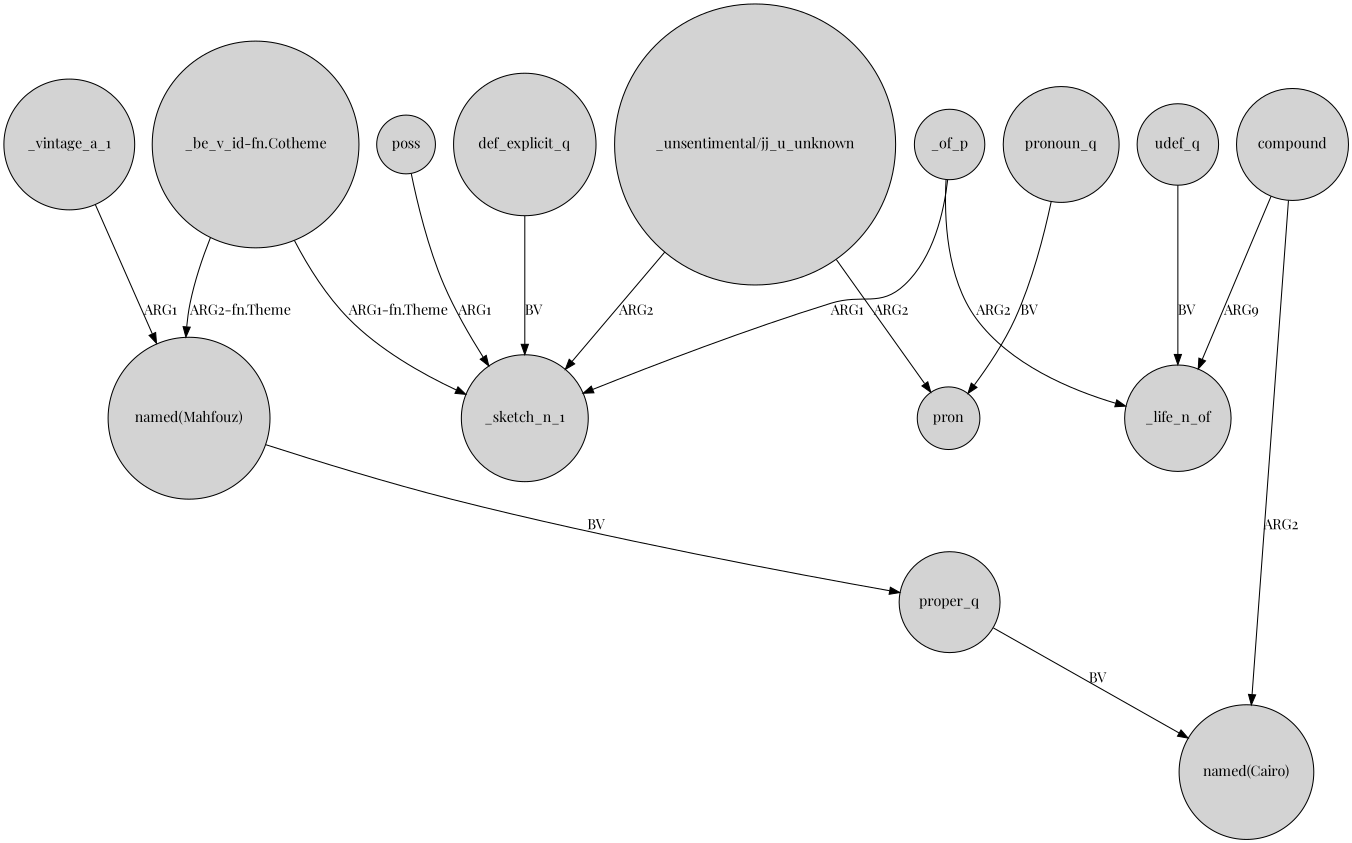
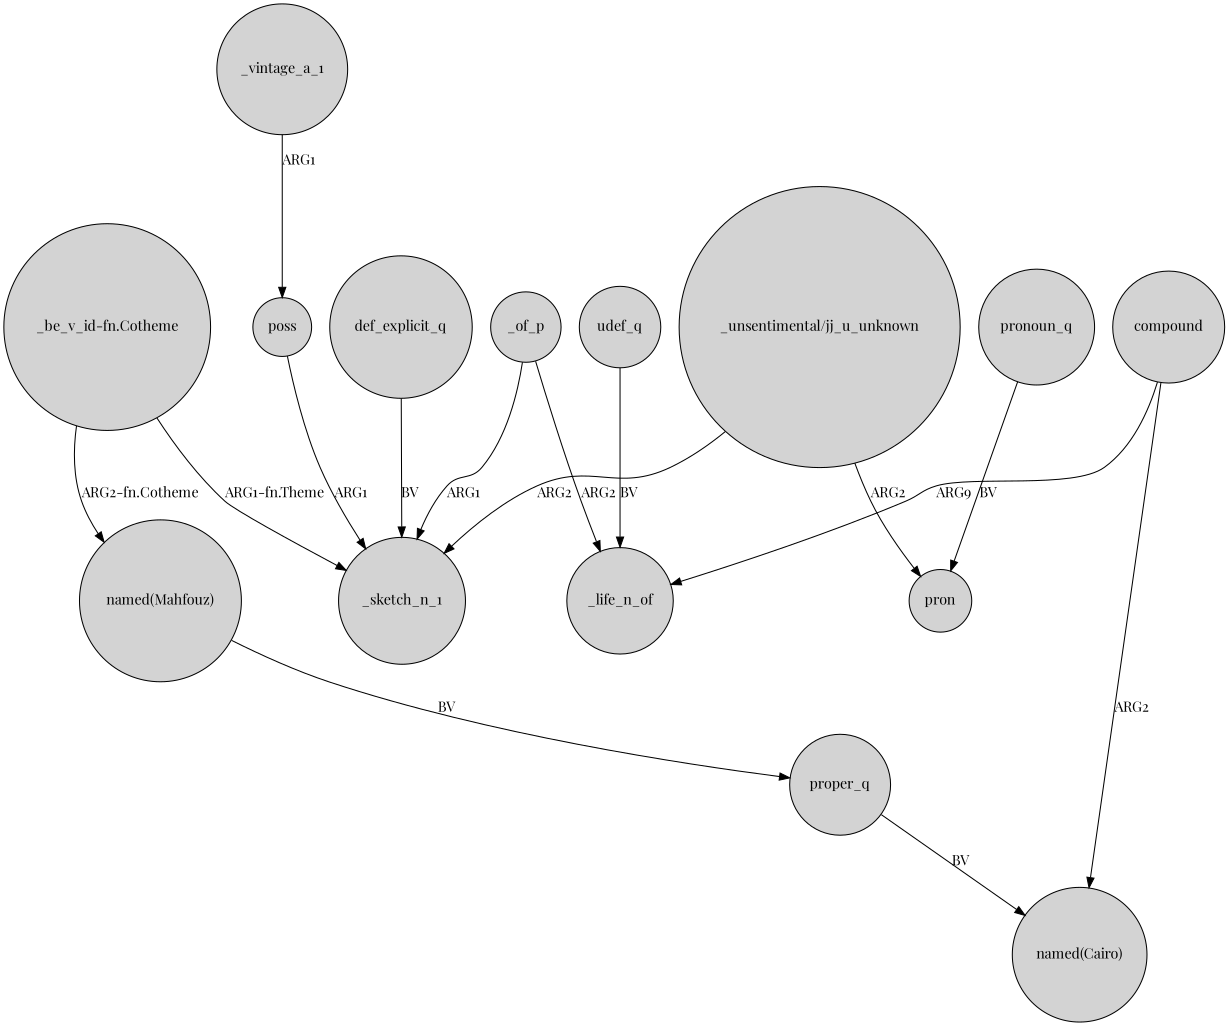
edge "_vintage_a_1" -> "named(Mahfouz)": now "_vintage_a_1" -> "poss"
edge "_be_v_id-fn.Cotheme" -> "named(Mahfouz)": label "ARG2-fn.Theme" -> "ARG2-fn.Cotheme"
